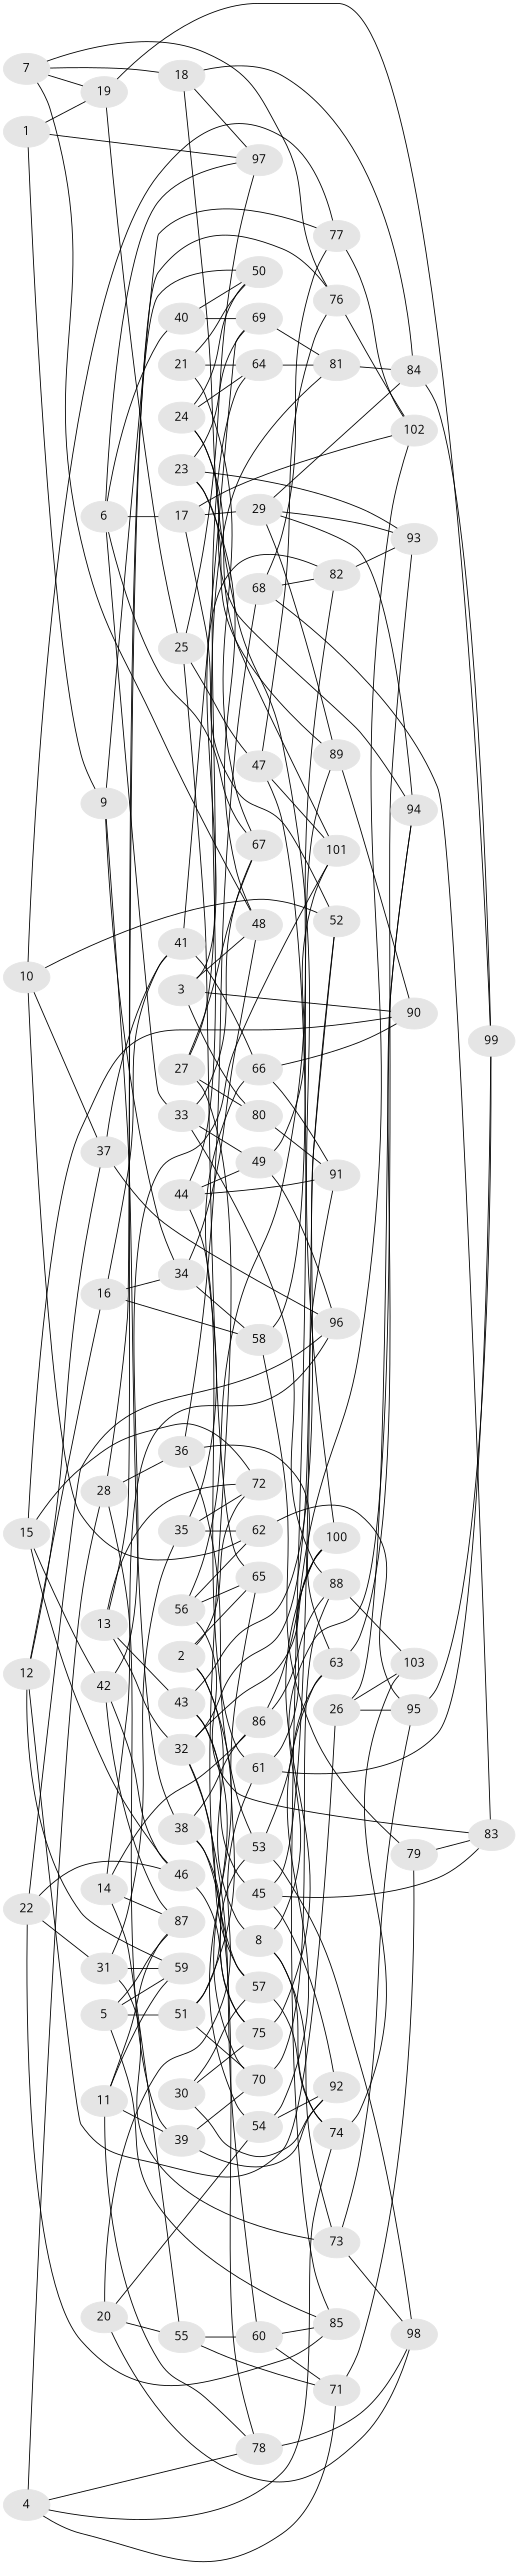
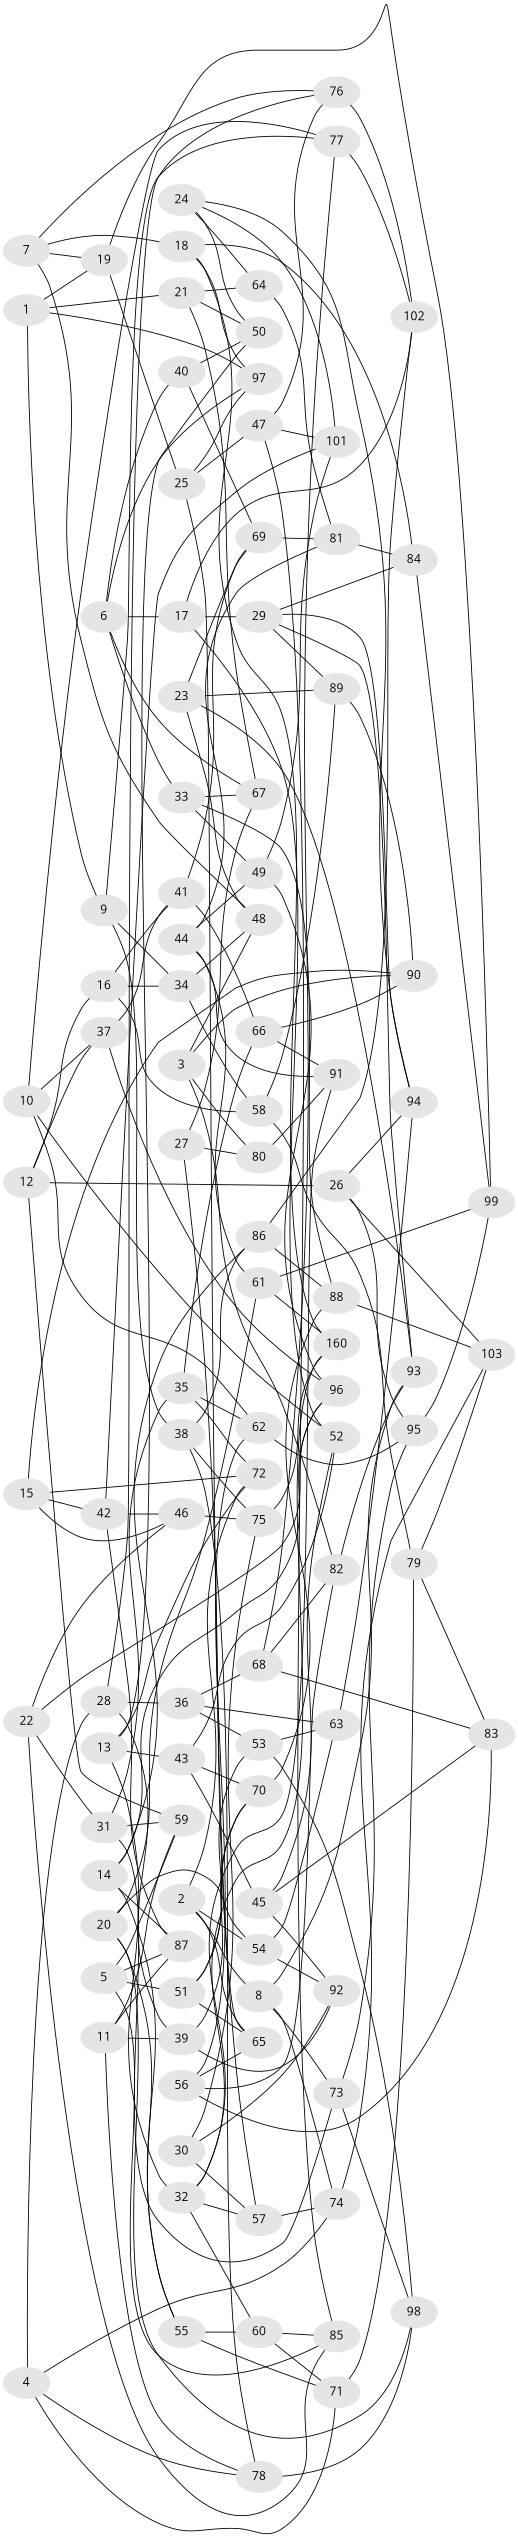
edge "21" -- "1": added
edge "64" -- "27": removed
edge "103" -- "79": added
node "100": label "100" -> "160"
